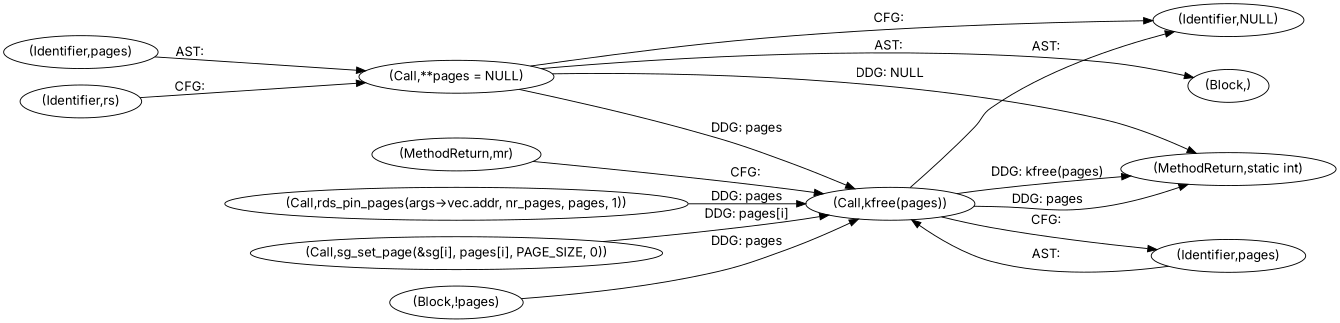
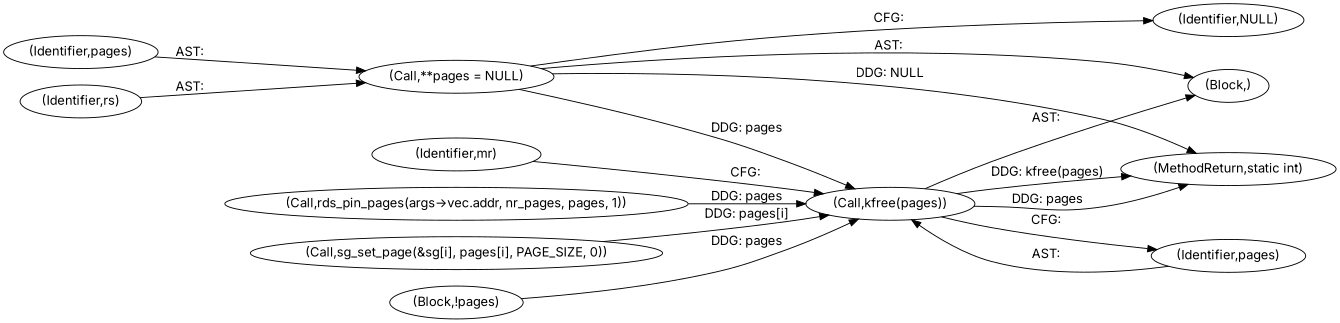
edge "(Identifier,rs)" -> "(Call,**pages = NULL)": label "CFG: " -> "AST: "
edge "(Call,kfree(pages))" -> "(Identifier,NULL)": now "(Call,kfree(pages))" -> "(Block,)"
node "(MethodReturn,mr)": label "(MethodReturn,mr)" -> "(Identifier,mr)"
